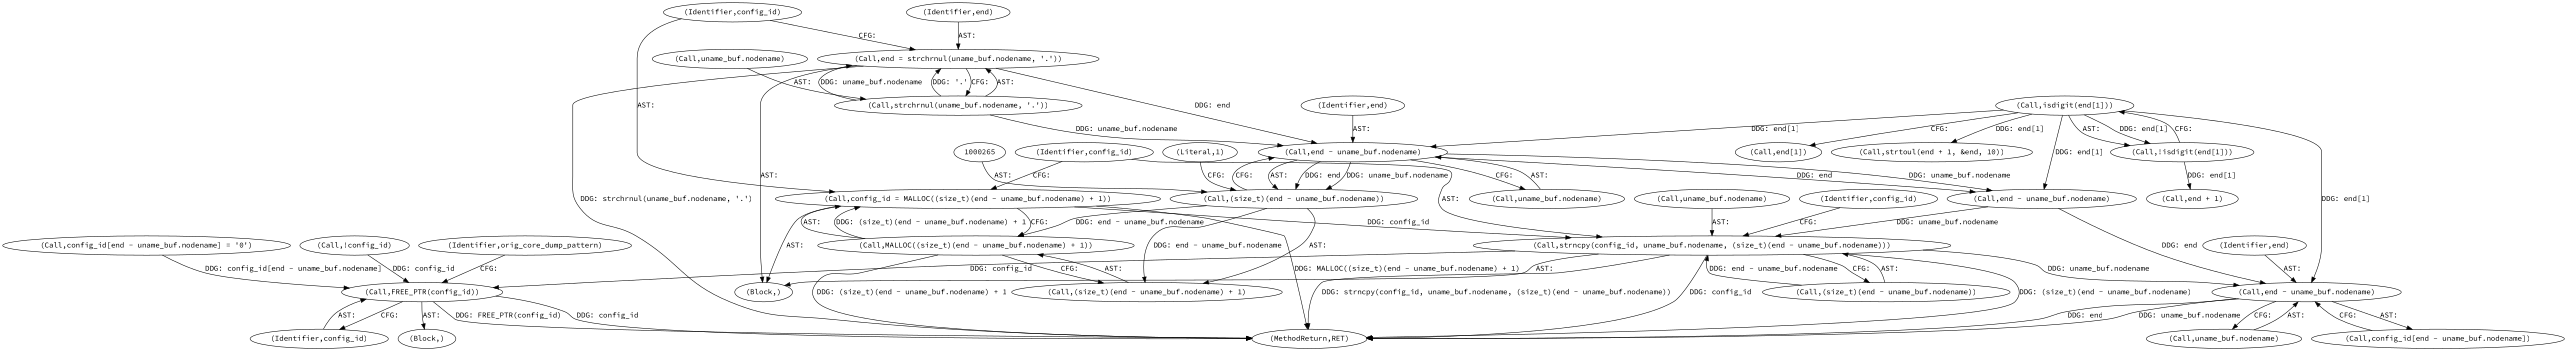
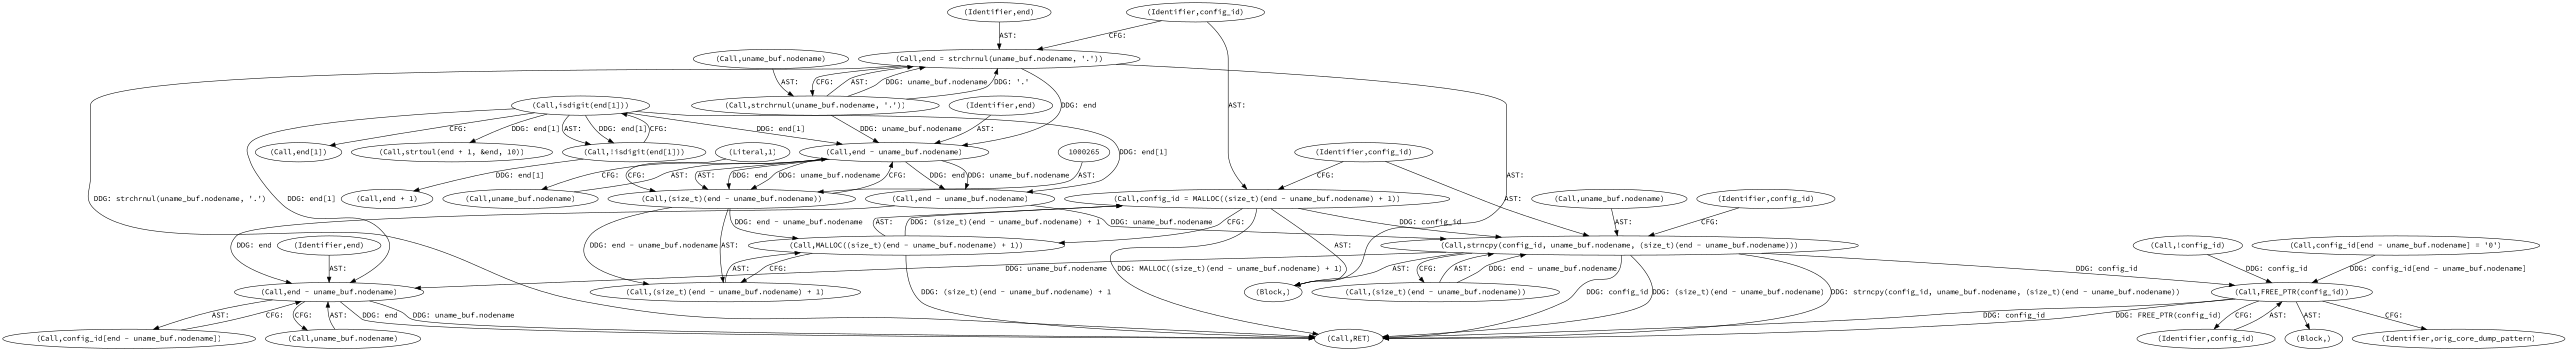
edge "(Identifier,orig_core_dump_pattern)" -> "(Call,FREE_PTR(config_id))": reversed
node "(MethodReturn,RET)": label "(MethodReturn,RET)" -> "(Call,RET)"
